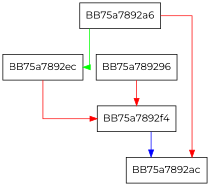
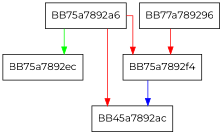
node "BB75a789296": label "BB75a789296" -> "BB77a789296"
edge "BB75a7892ec" -> "BB75a7892f4": now "BB75a7892a6" -> "BB75a7892f4"
node "BB75a7892ac": label "BB75a7892ac" -> "BB45a7892ac"
